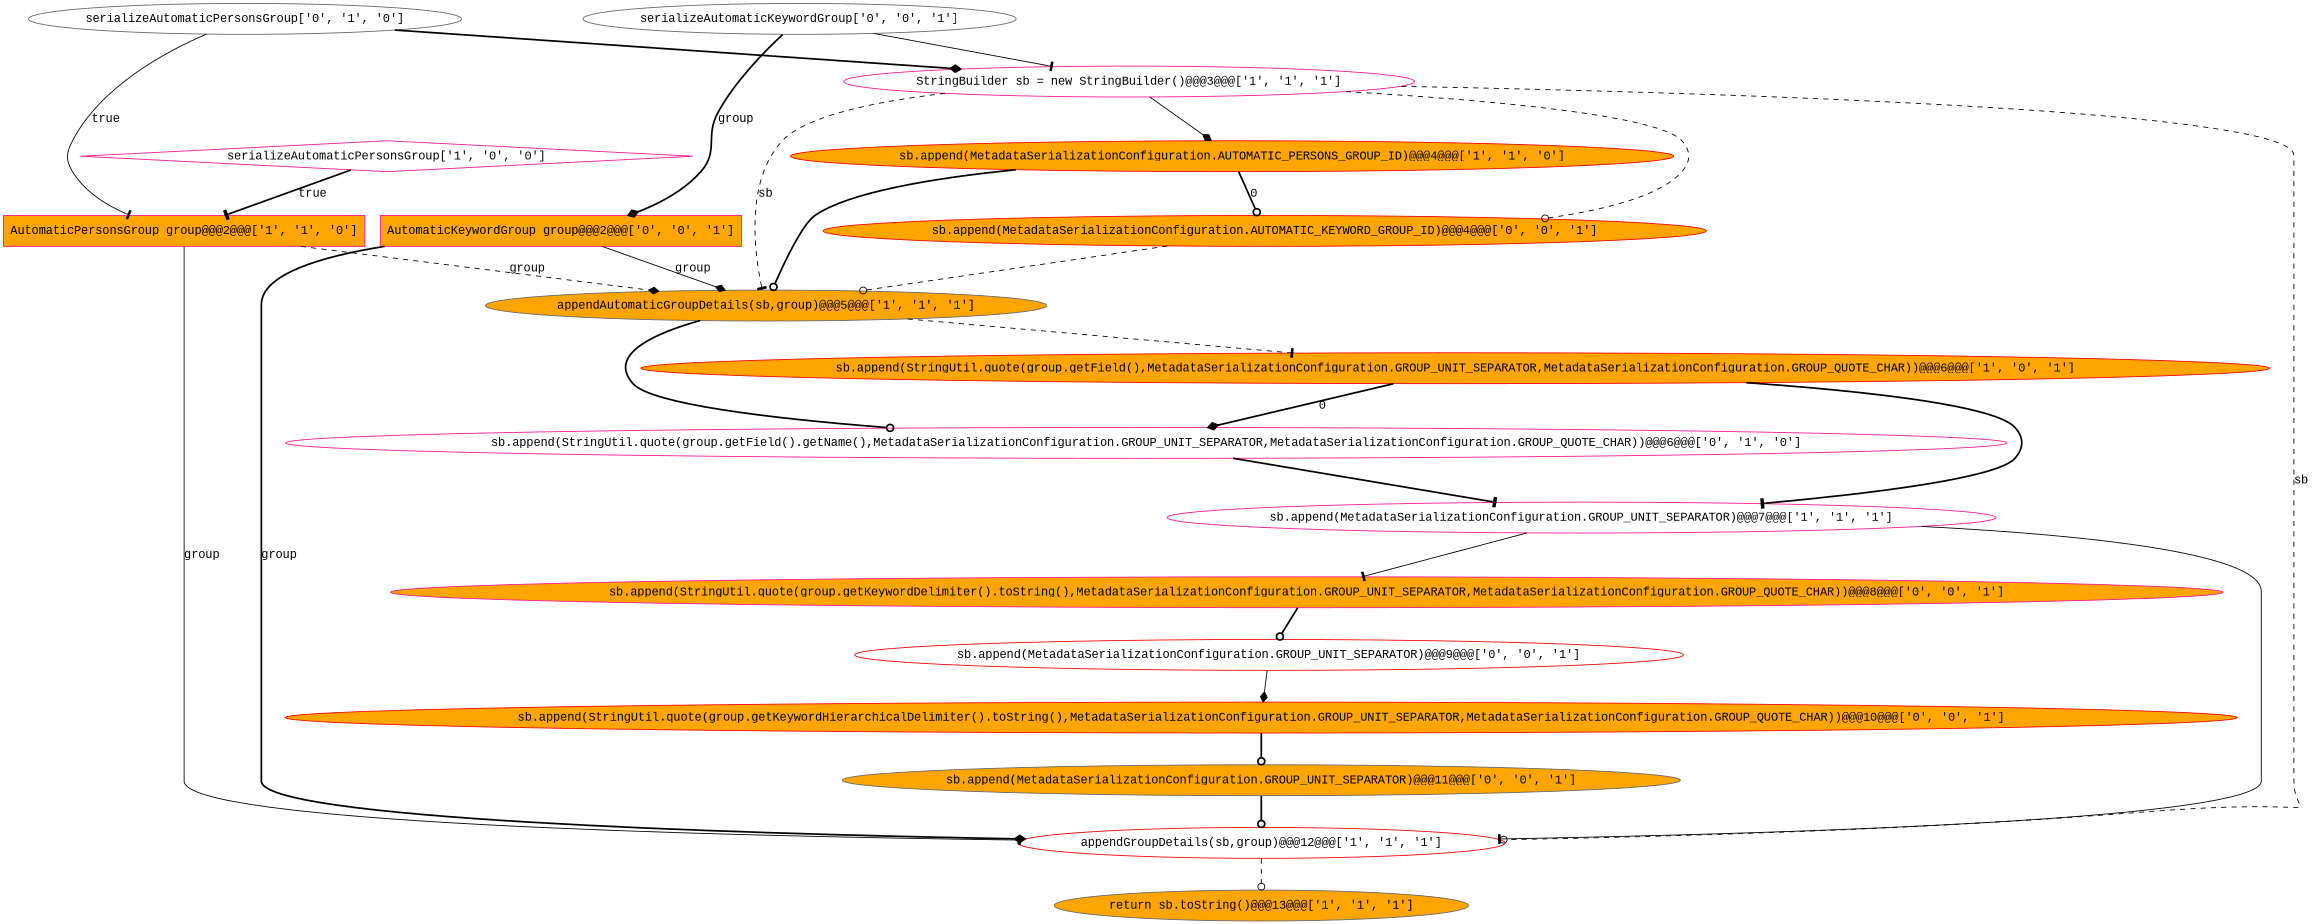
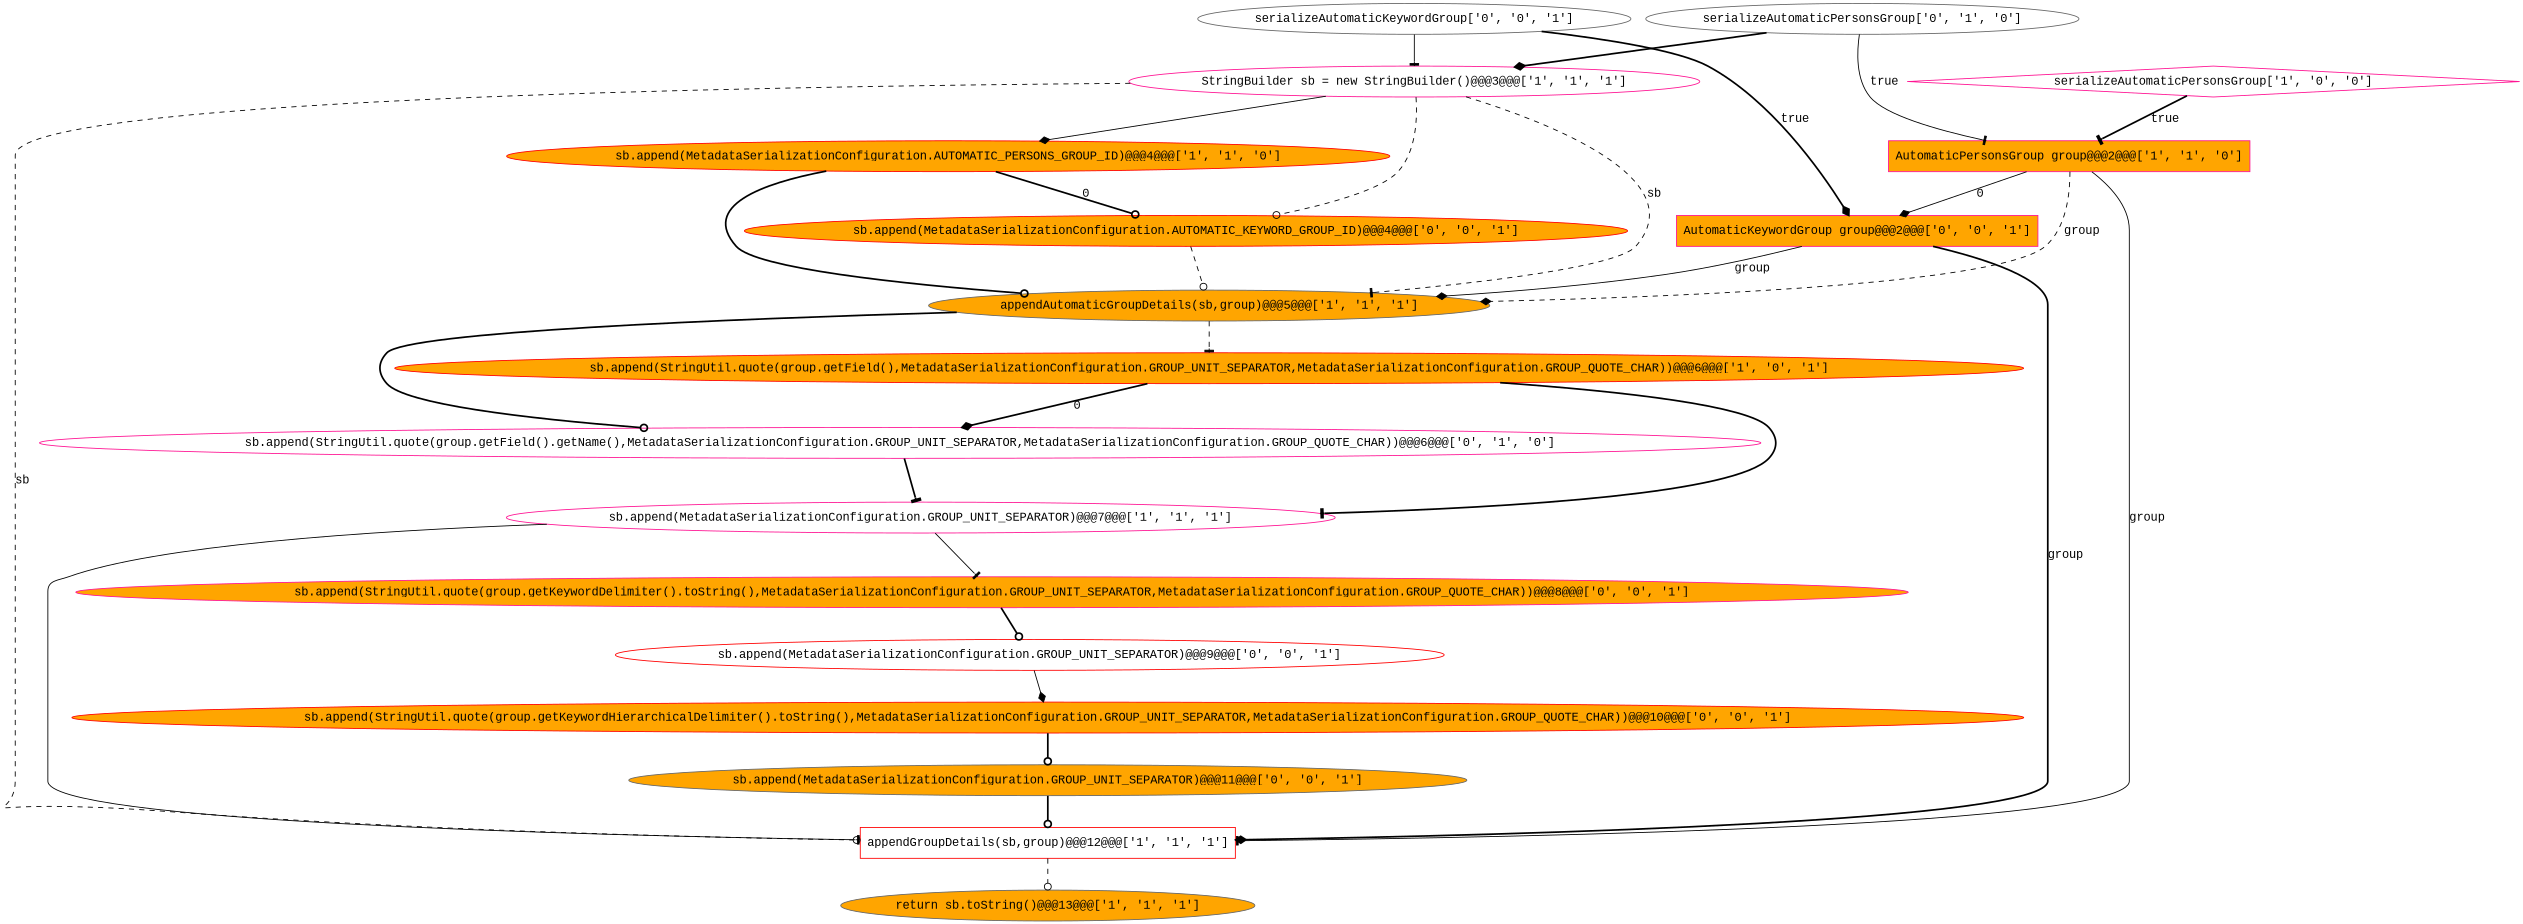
edge "serializeAutomaticKeywordGroup['0', '0', '1']" -> "AutomaticKeywordGroup group@@@2@@@['0', '0', '1']": label "group" -> "true"
edge "AutomaticPersonsGroup group@@@2@@@['1', '1', '0']" -> "AutomaticKeywordGroup group@@@2@@@['0', '0', '1']": added, label "0"
node "appendGroupDetails(sb,group)@@@12@@@['1', '1', '1']": shape ellipse -> box
